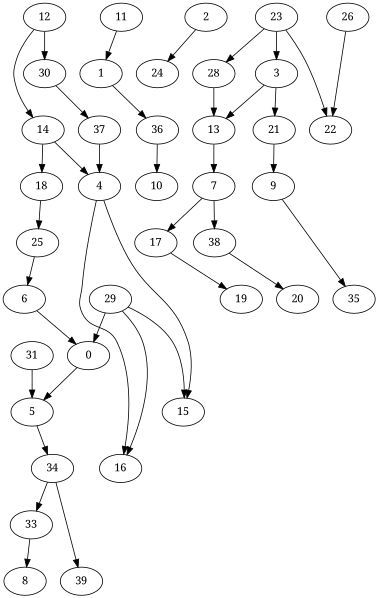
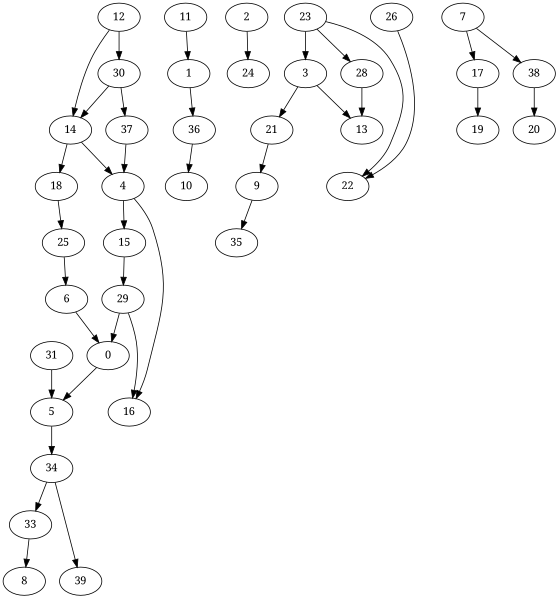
edge "30" -> "14": added
edge "13" -> "7": removed
edge "29" -> "15": reversed
